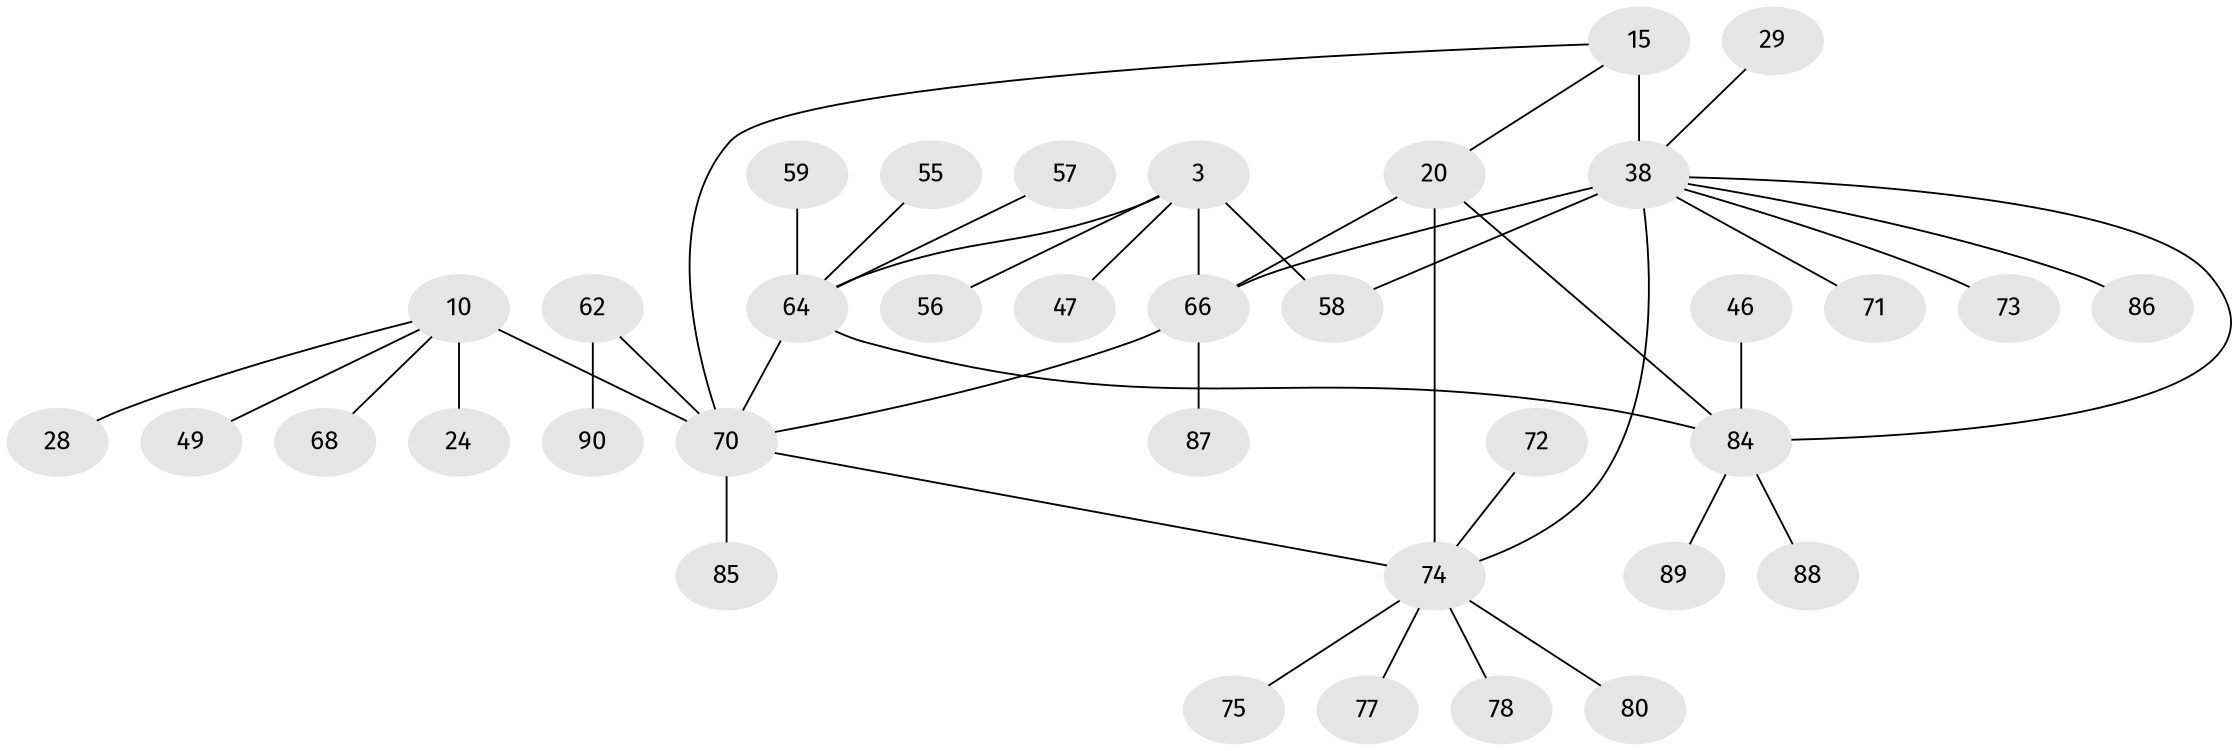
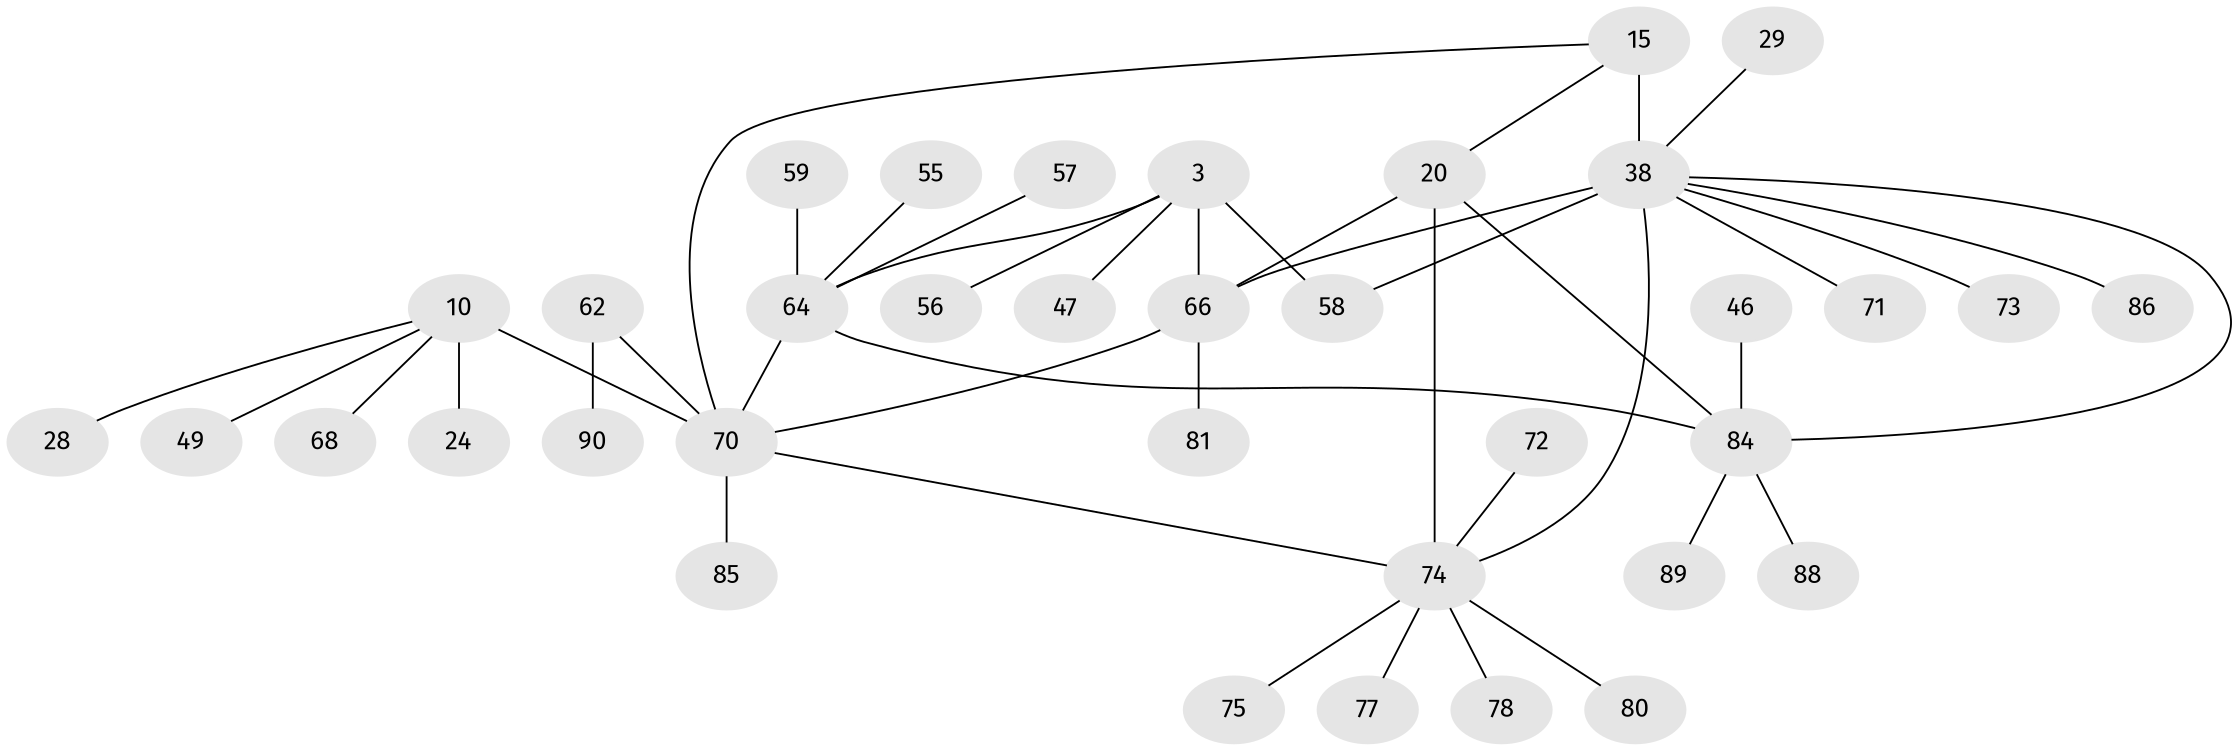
node "87": label "87" -> "81"
